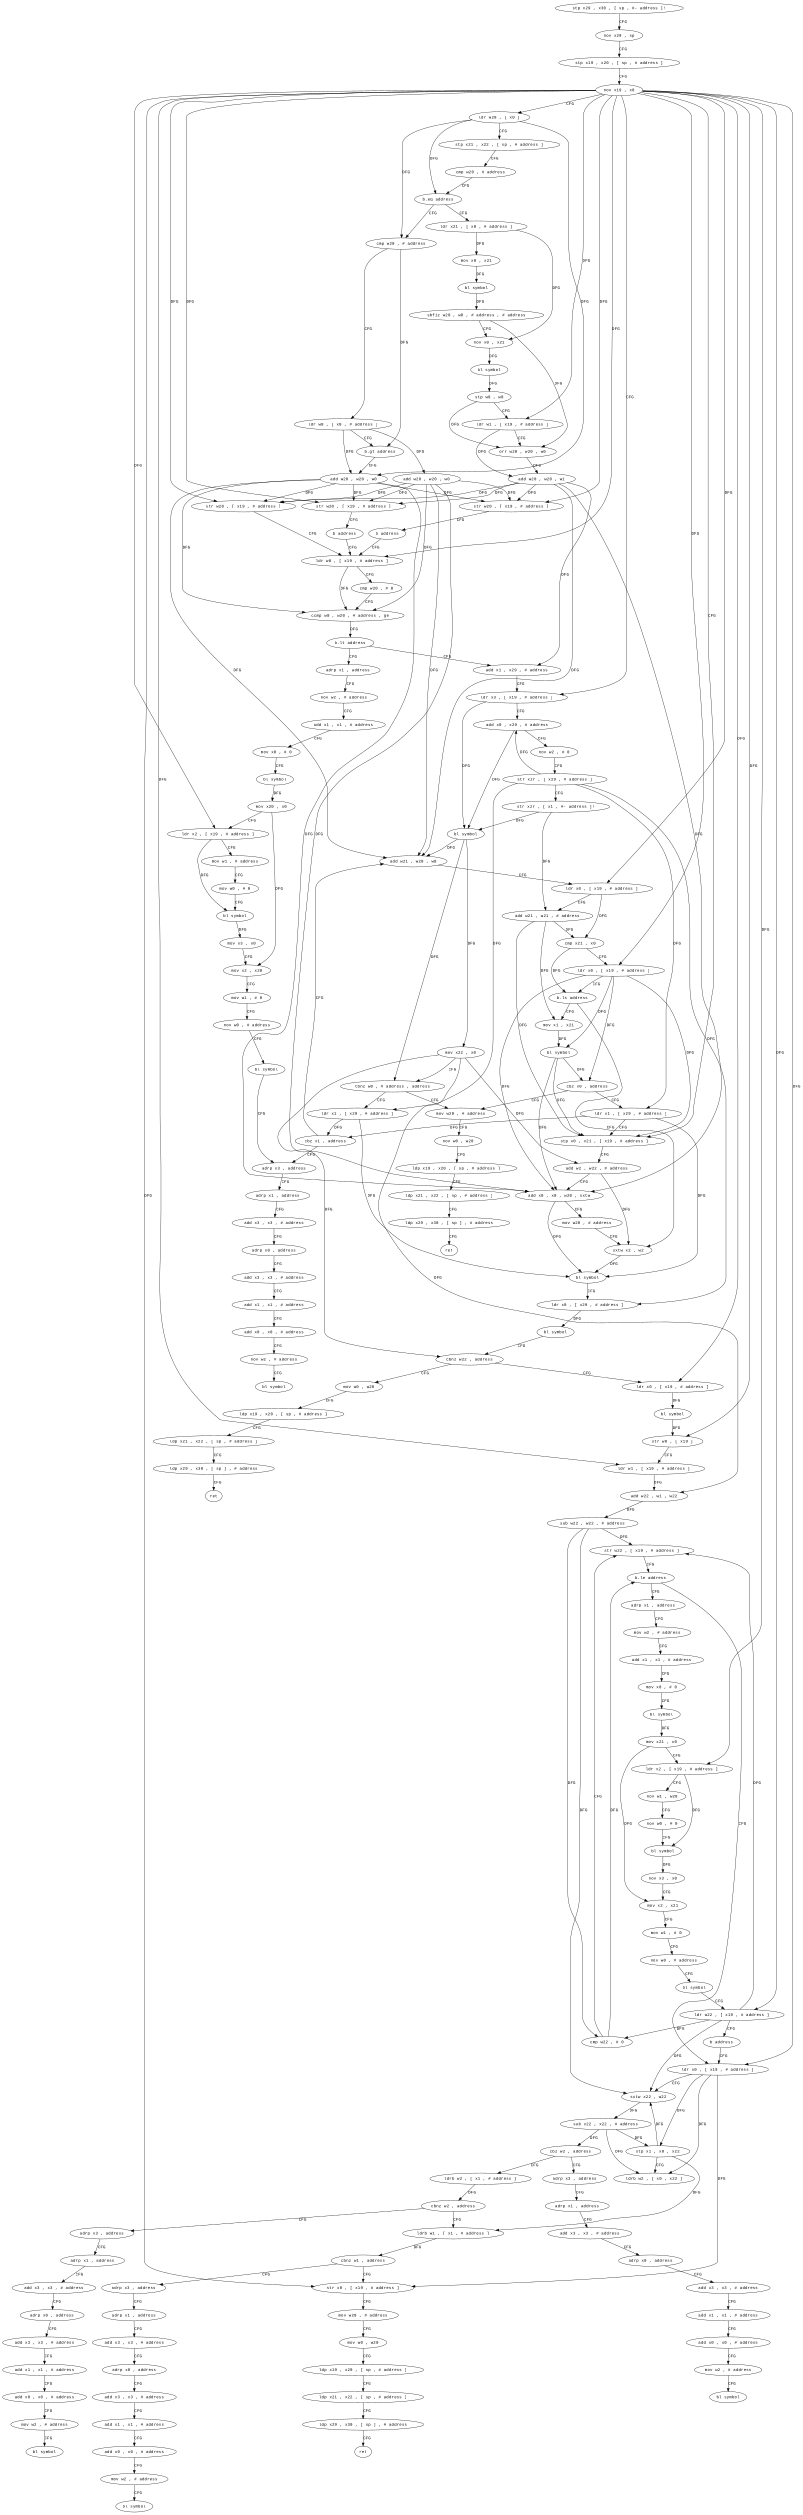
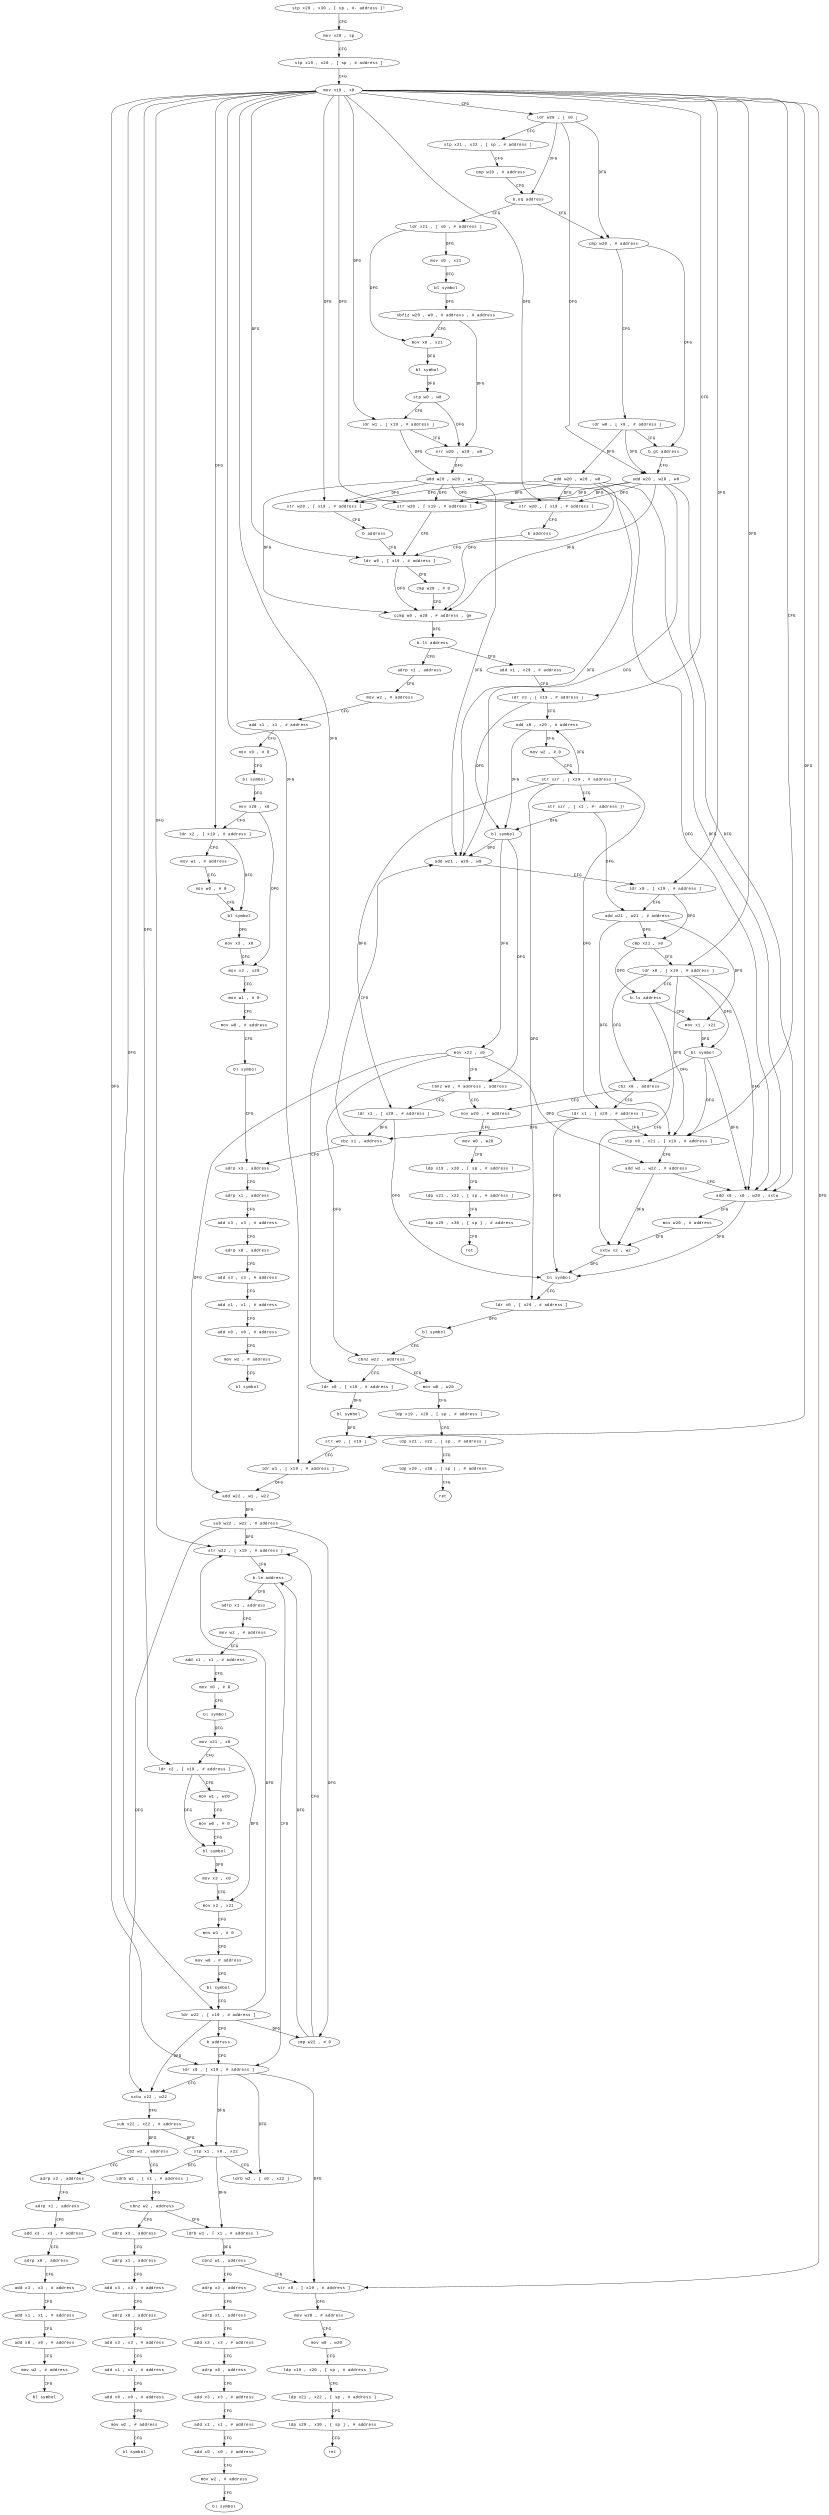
edge "add w20 , w20 , w1" -> "add x1 , x29 , # address": now "add w20 , w20 , w1" -> "ccmp w0 , w20 , # address , ge"
edge "mov x19 , x0" -> "str w22 , [ x19 , # address ]": added, label "DFG"
edge "stp x1 , x0 , x22" -> "sxtw x22 , w22": now "stp x1 , x0 , x22" -> "ldrb w2 , [ x1 , # address ]"
edge "sub x22 , x22 , # address" -> "ldrb w2 , [ x0 , x22 ]": removed, label "DFG"
